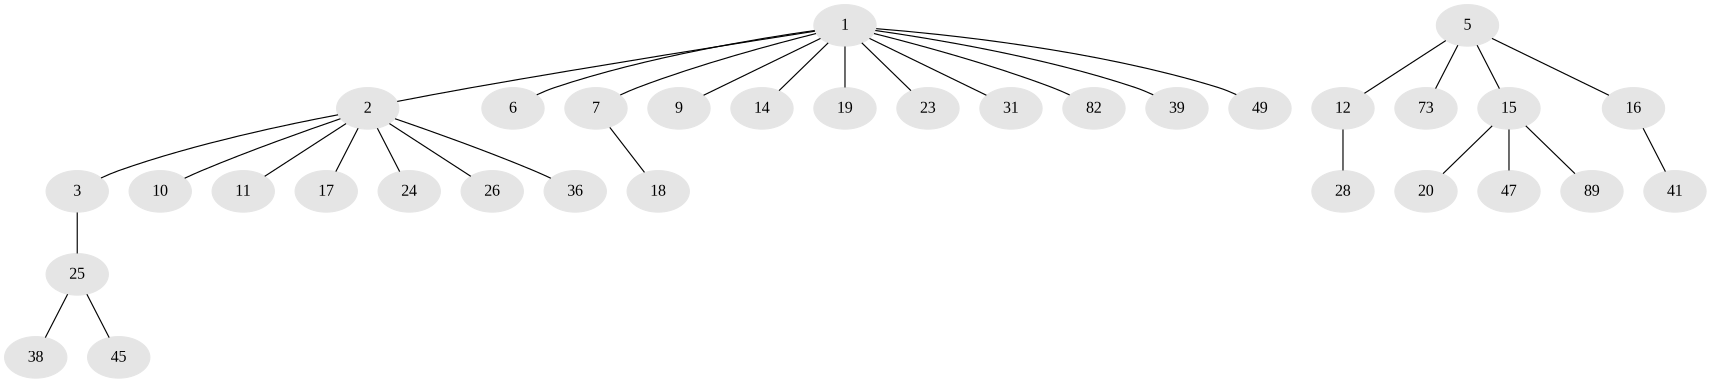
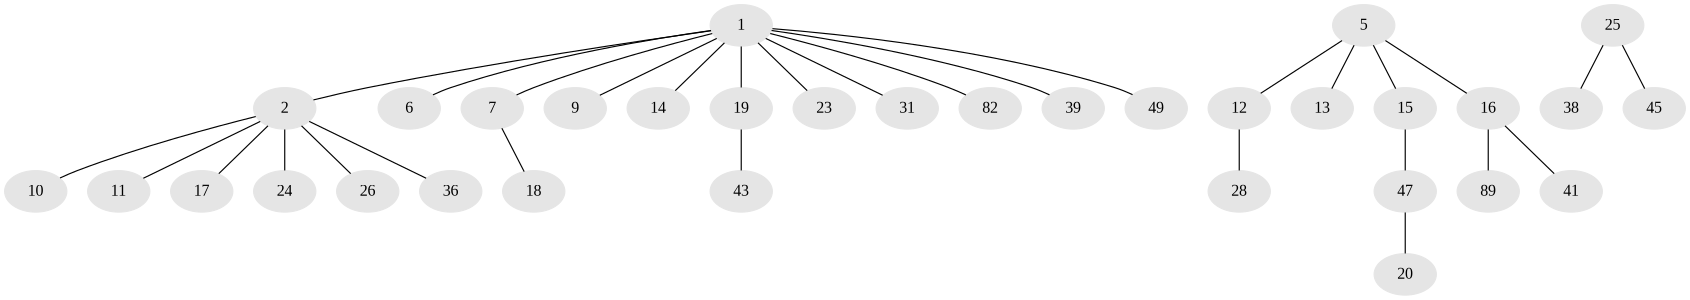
node "73": label "73" -> "13"
edge "15" -- "20": now "47" -- "20"
edge "15" -- "89": now "16" -- "89"
node "3": removed
node "43": added
